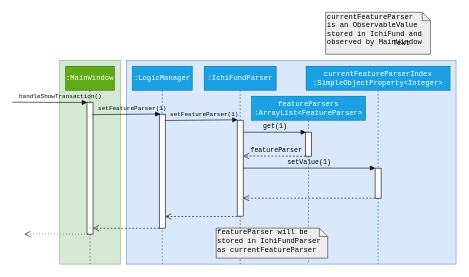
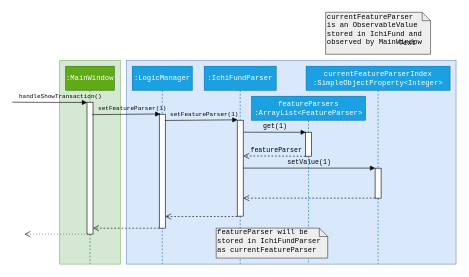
node "Text": moved (404, 44) -> (410, 44)
